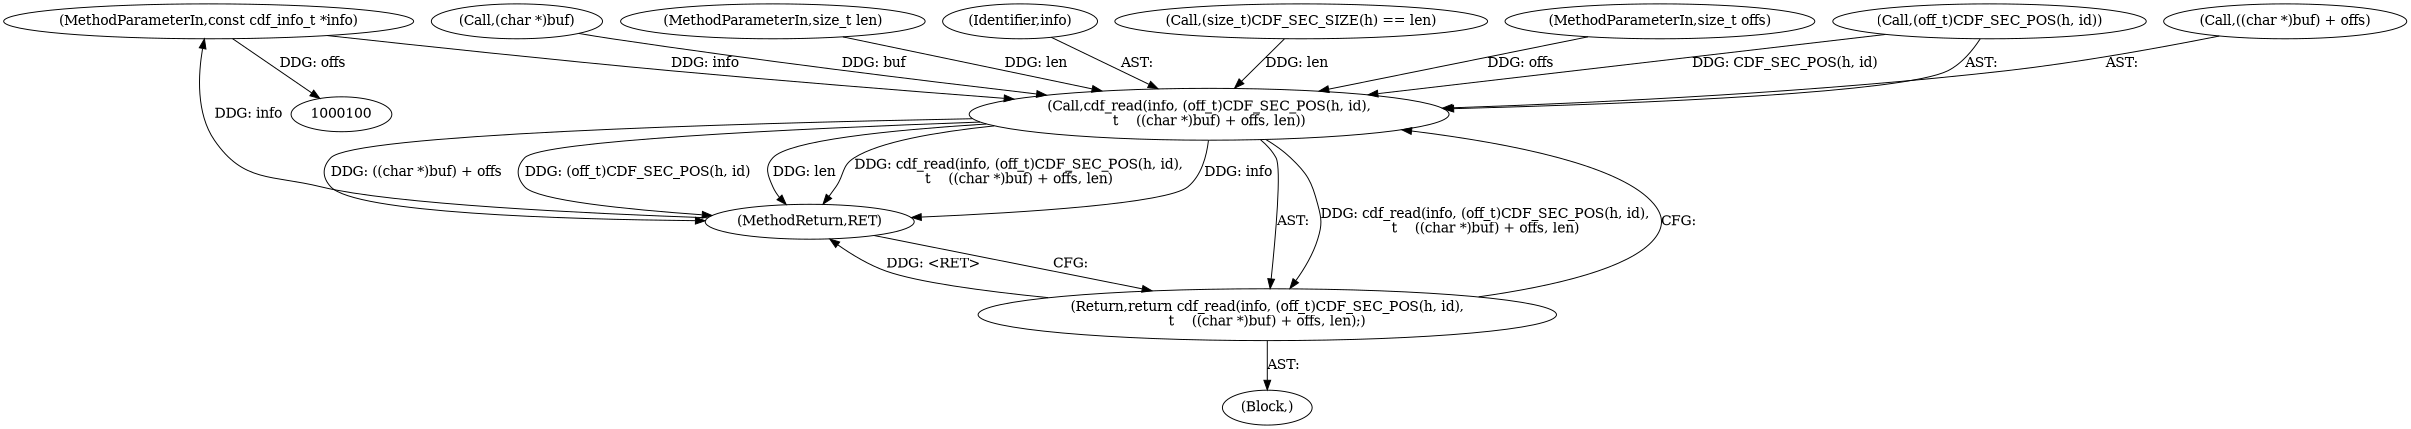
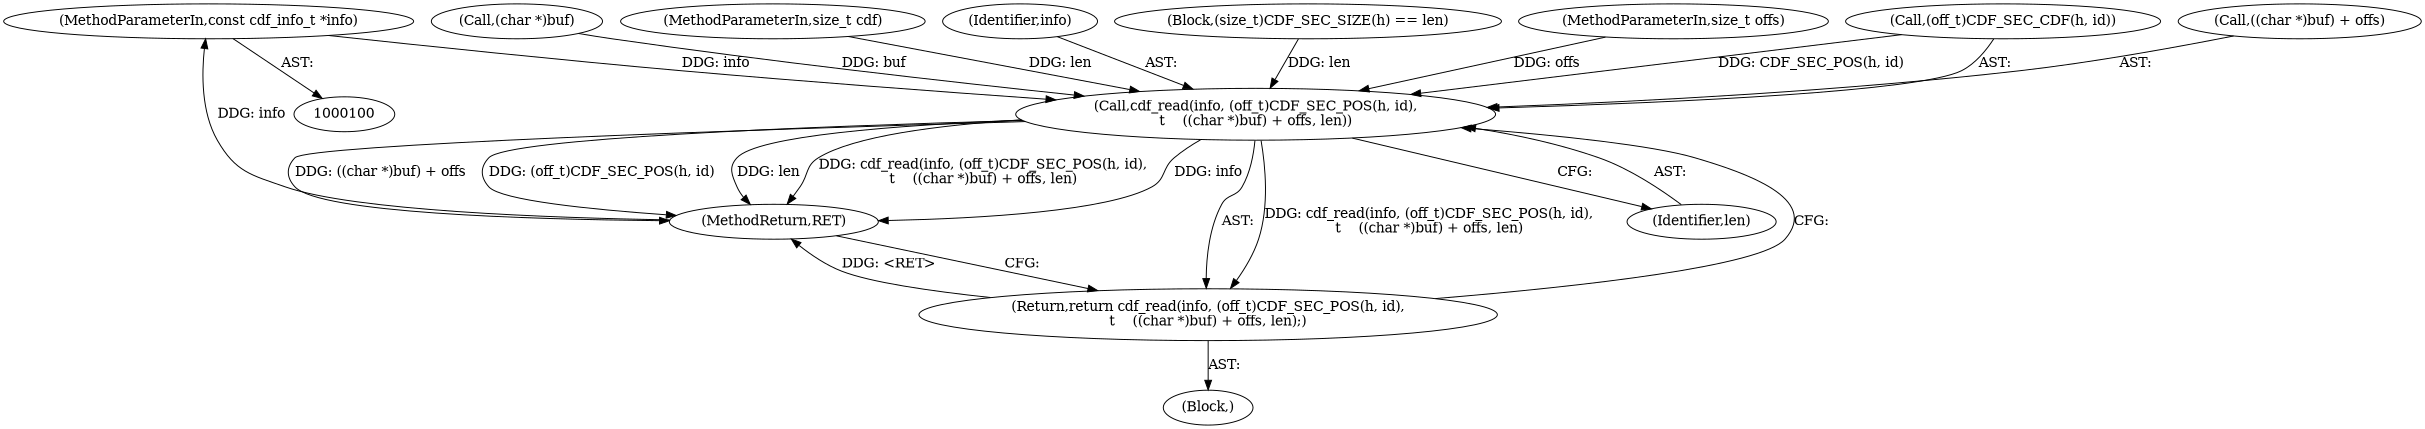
node "(MethodParameterIn,size_t len)": label "(MethodParameterIn,size_t len)" -> "(MethodParameterIn,size_t cdf)"
node "(Call,(size_t)CDF_SEC_SIZE(h) == len)": label "(Call,(size_t)CDF_SEC_SIZE(h) == len)" -> "(Block,(size_t)CDF_SEC_SIZE(h) == len)"
node "(Call,(off_t)CDF_SEC_POS(h, id))": label "(Call,(off_t)CDF_SEC_POS(h, id))" -> "(Call,(off_t)CDF_SEC_CDF(h, id))"
edge "(MethodParameterIn,const cdf_info_t *info)" -> "1000100": label "DDG: offs" -> "AST: "
node "(Identifier,len)": added
